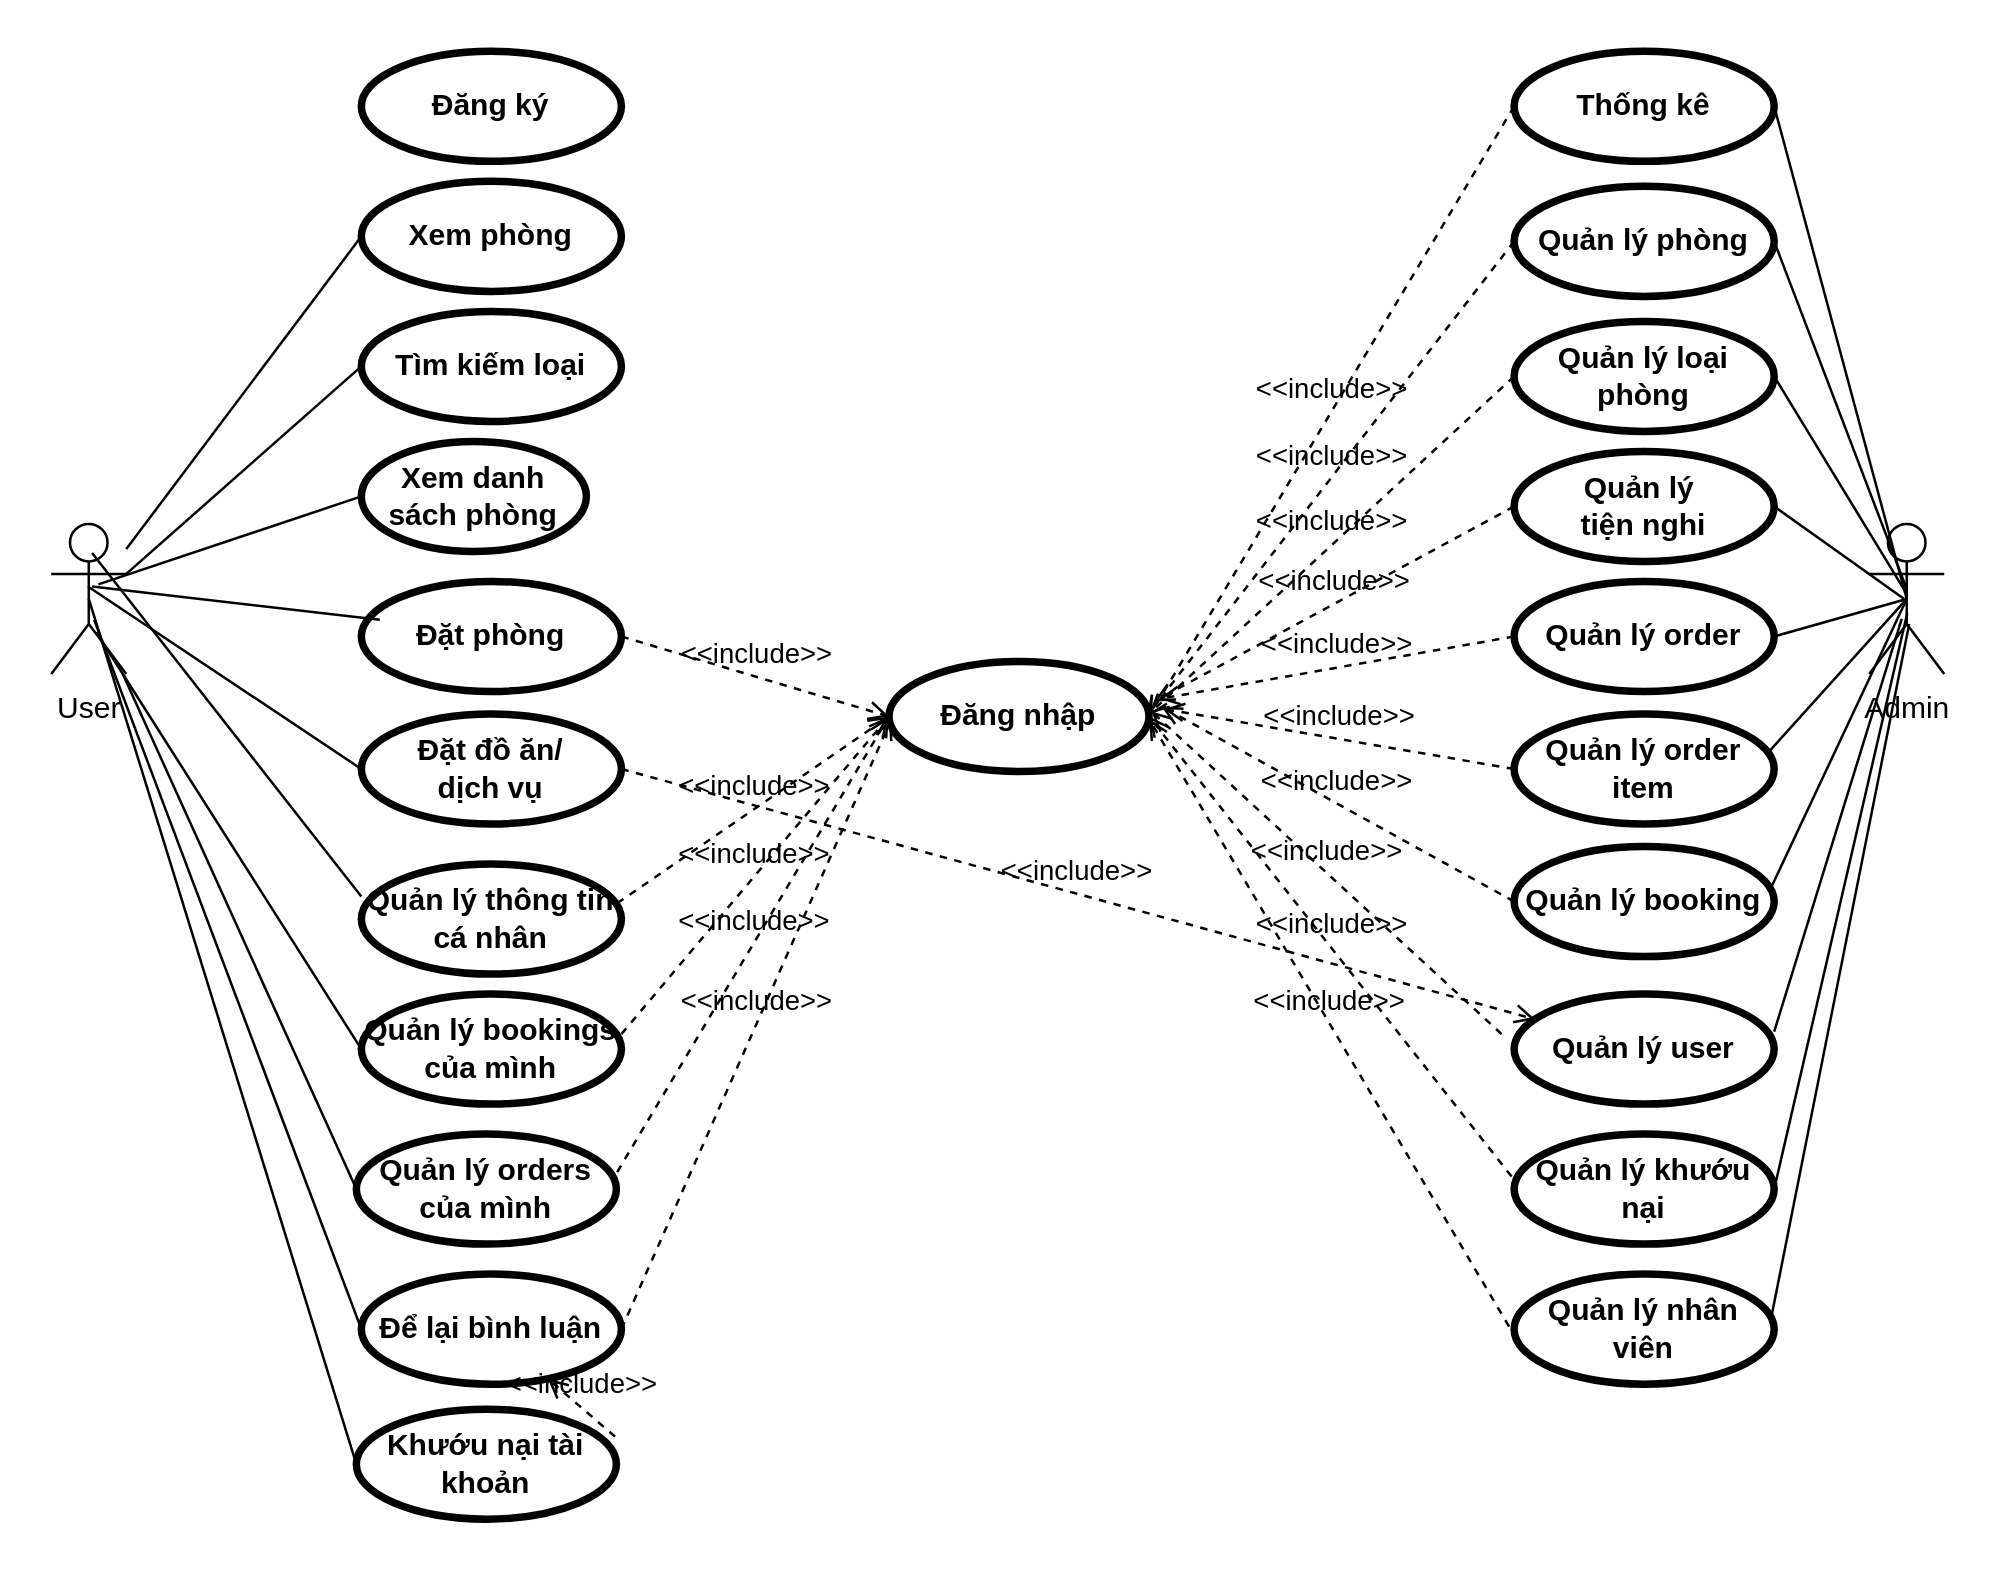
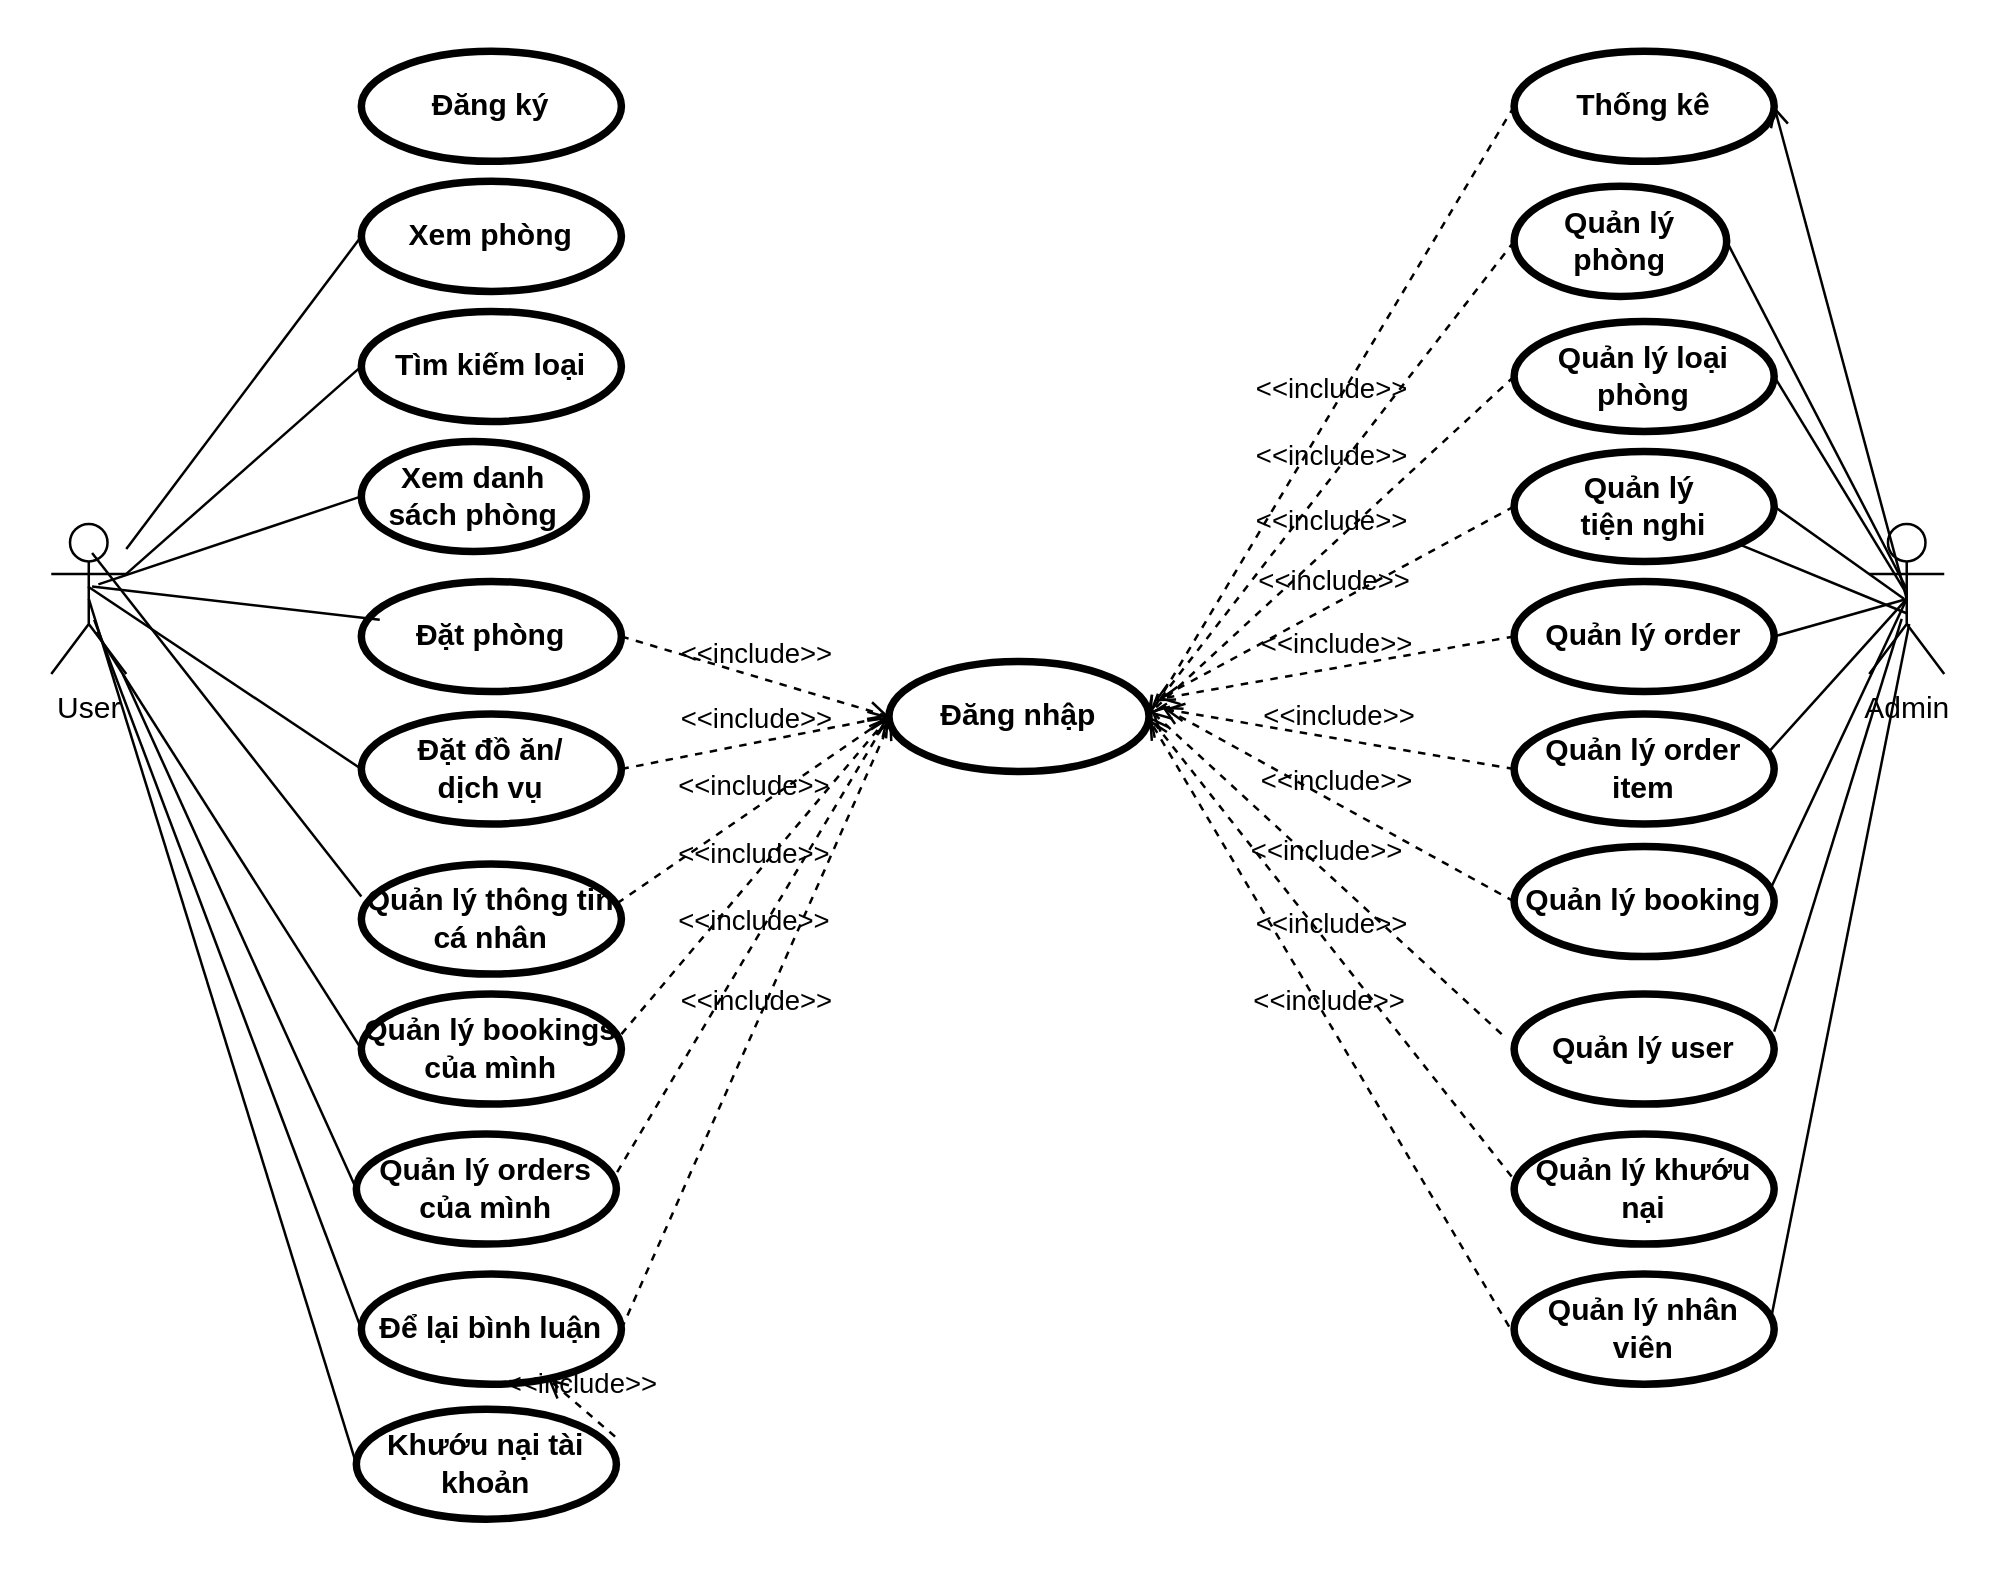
edge "Thống kê" -- "Admin": arrowhead none -> open
node "Quản lý phòng": size 260x110 -> 213x110
edge "Đặt đồ ăn/ dịch vụ" -> "Quản lý user": now "Đặt đồ ăn/ dịch vụ" -> "Đăng nhập"
edge "Admin" -- "Quản lý khướu nại": now "Admin" -- "Quản lý tiện nghi"
